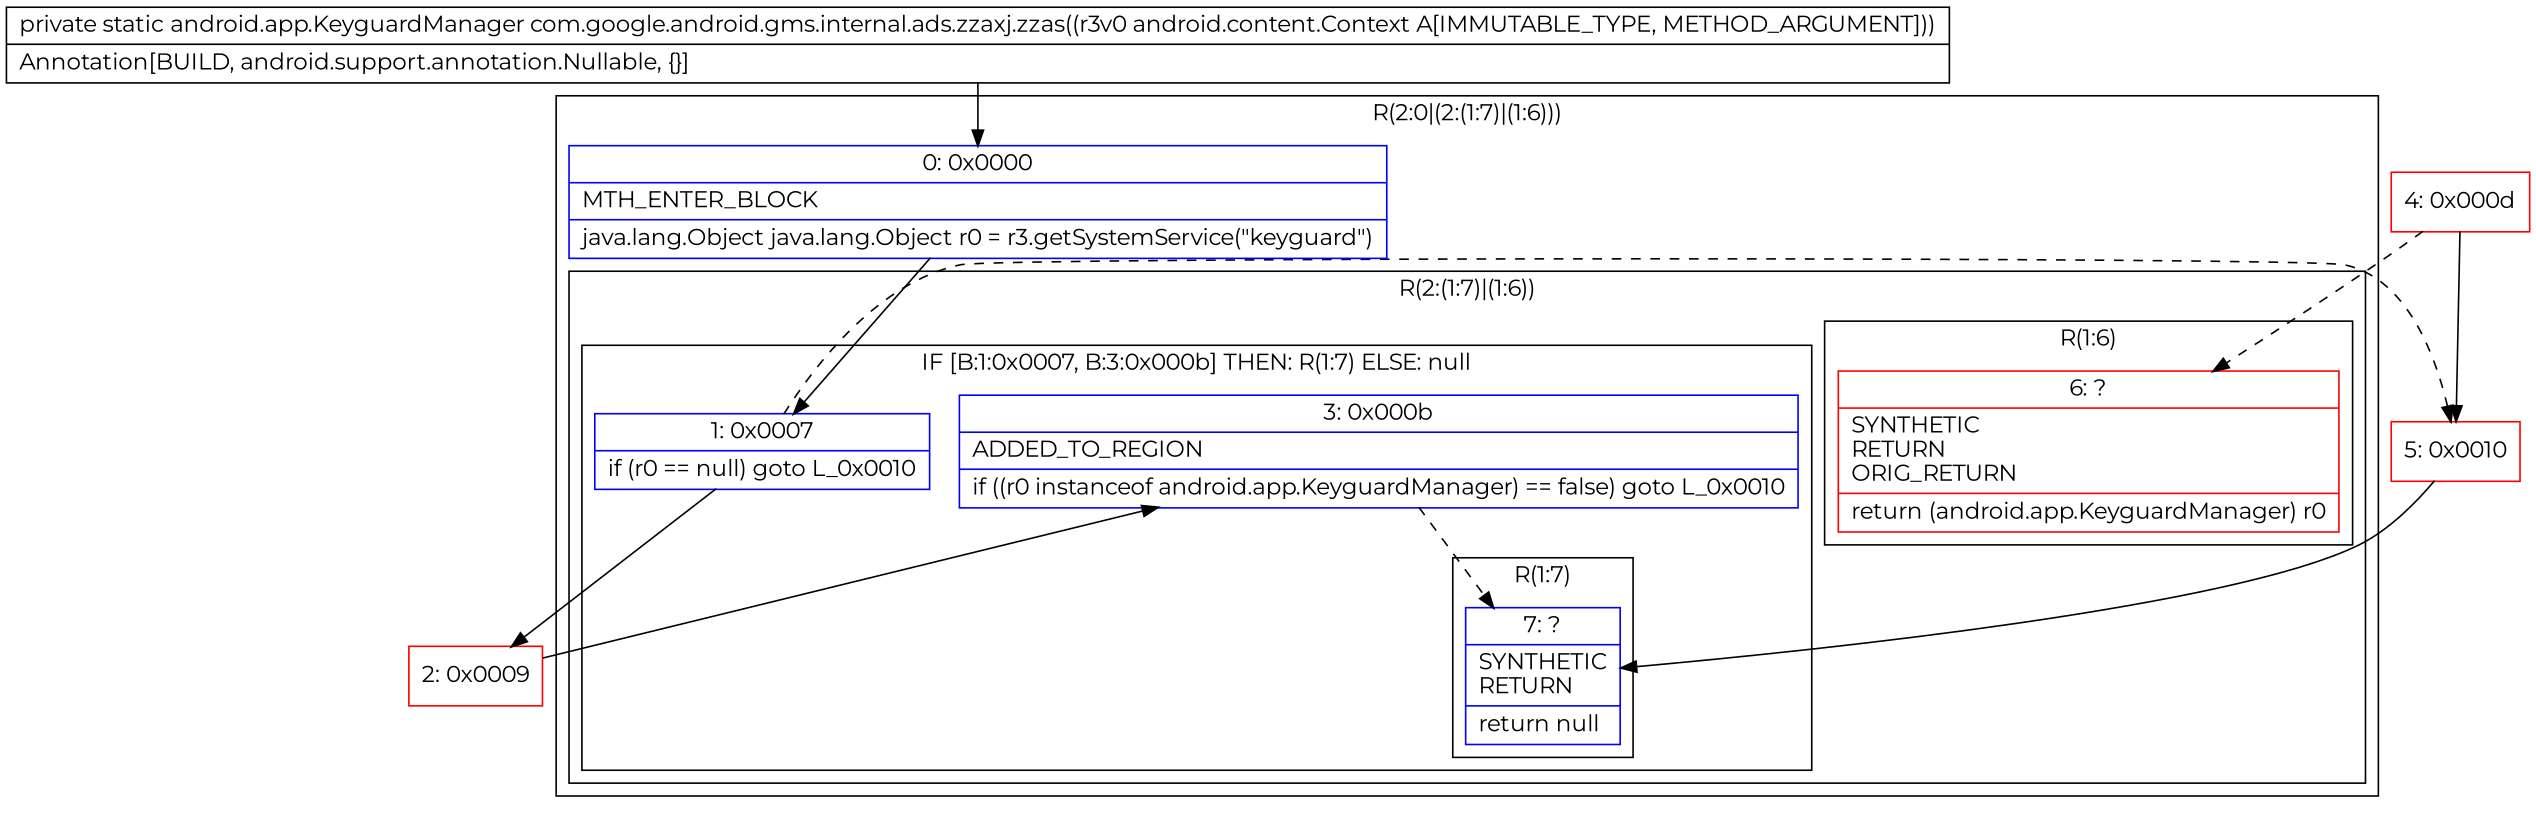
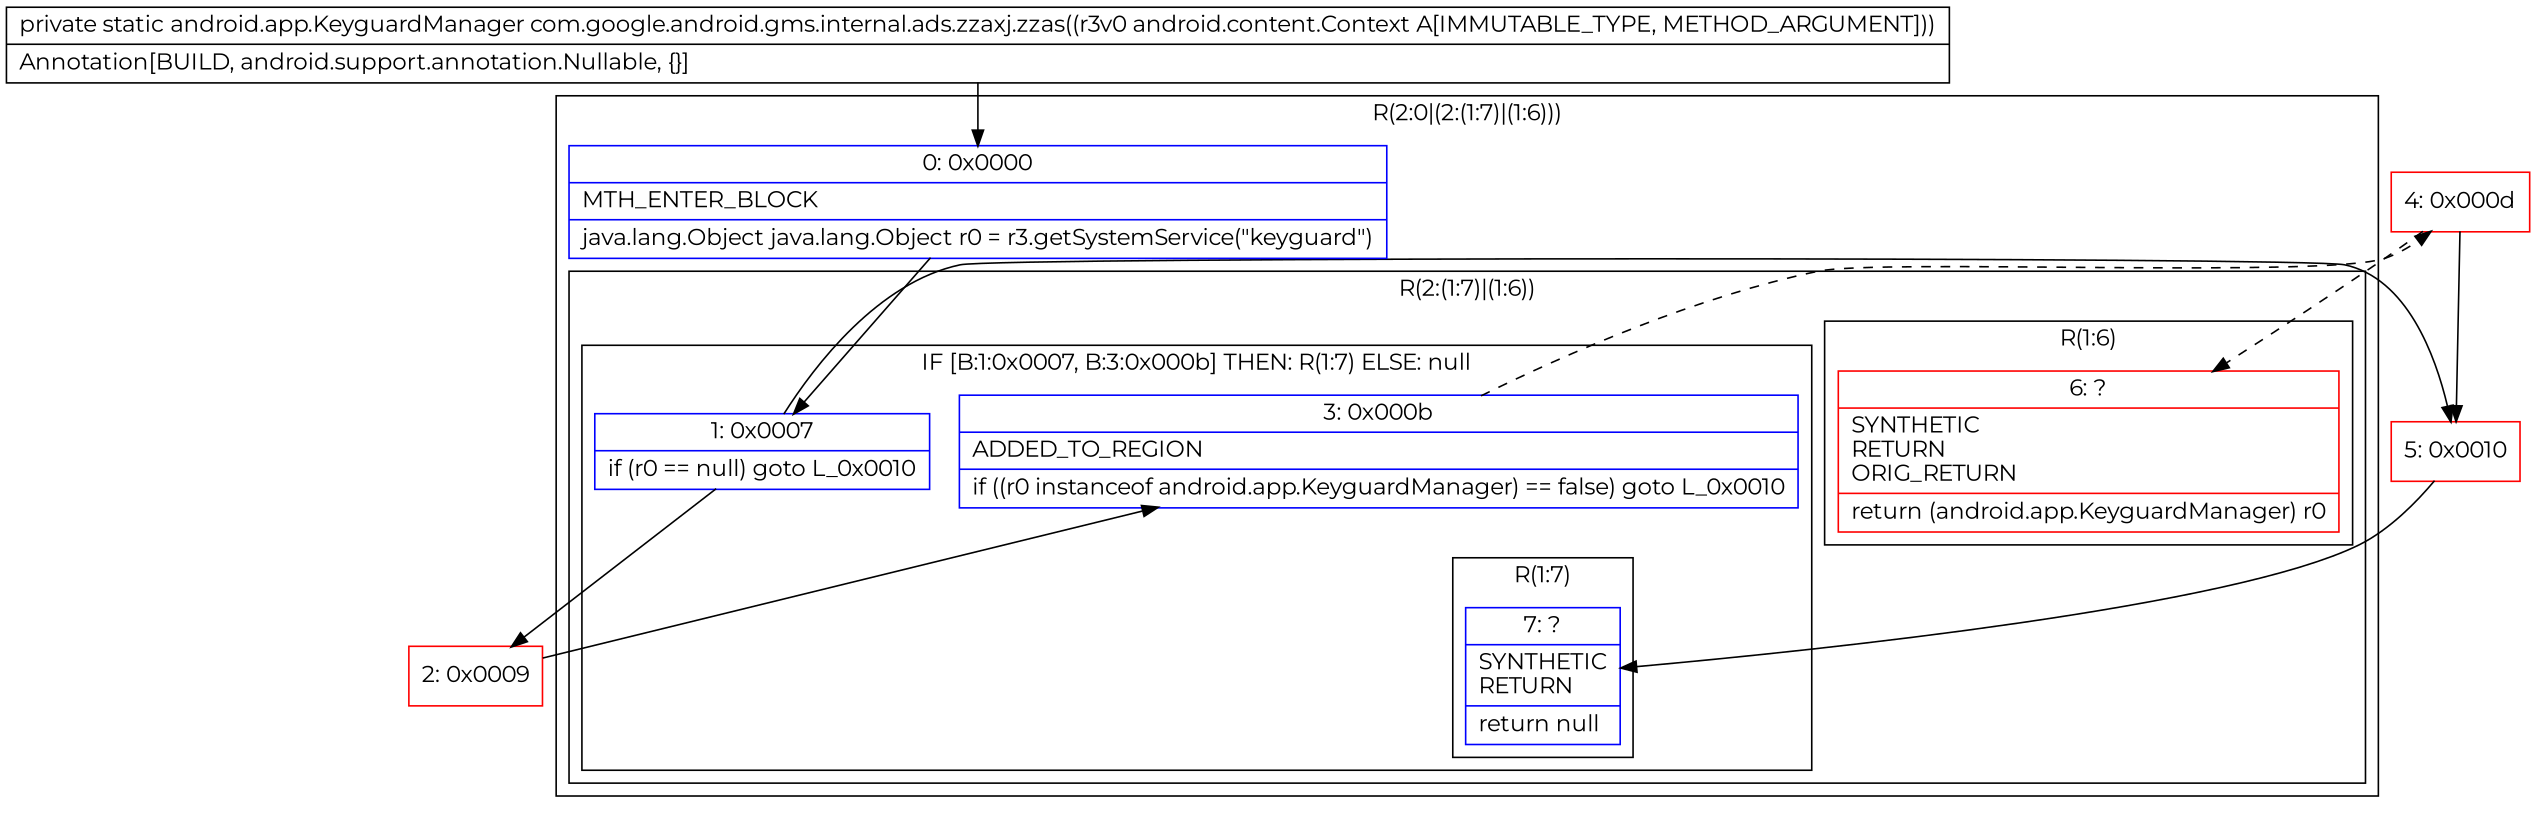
edge "1: 0x0007" -> "5: 0x0010": style dashed -> solid
edge "3: 0x000b" -> "7: ?": now "3: 0x000b" -> "4: 0x000d"
